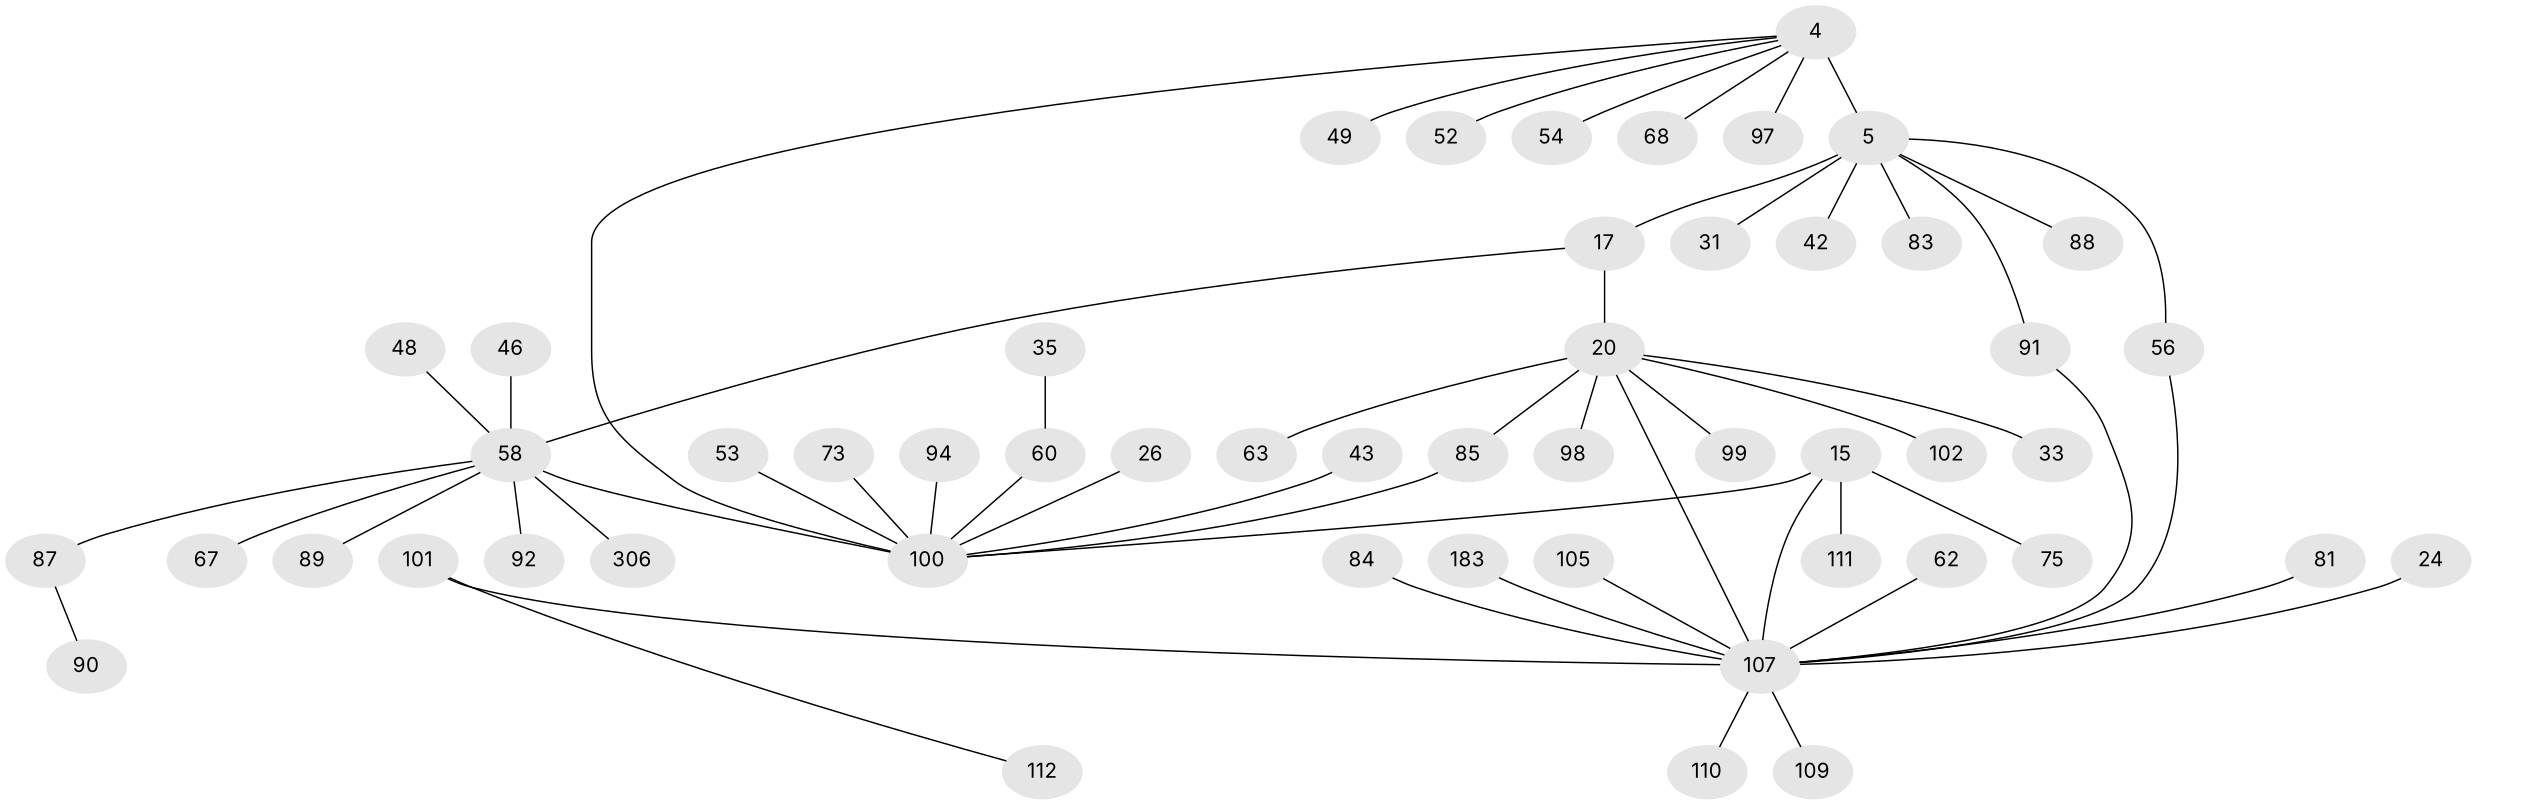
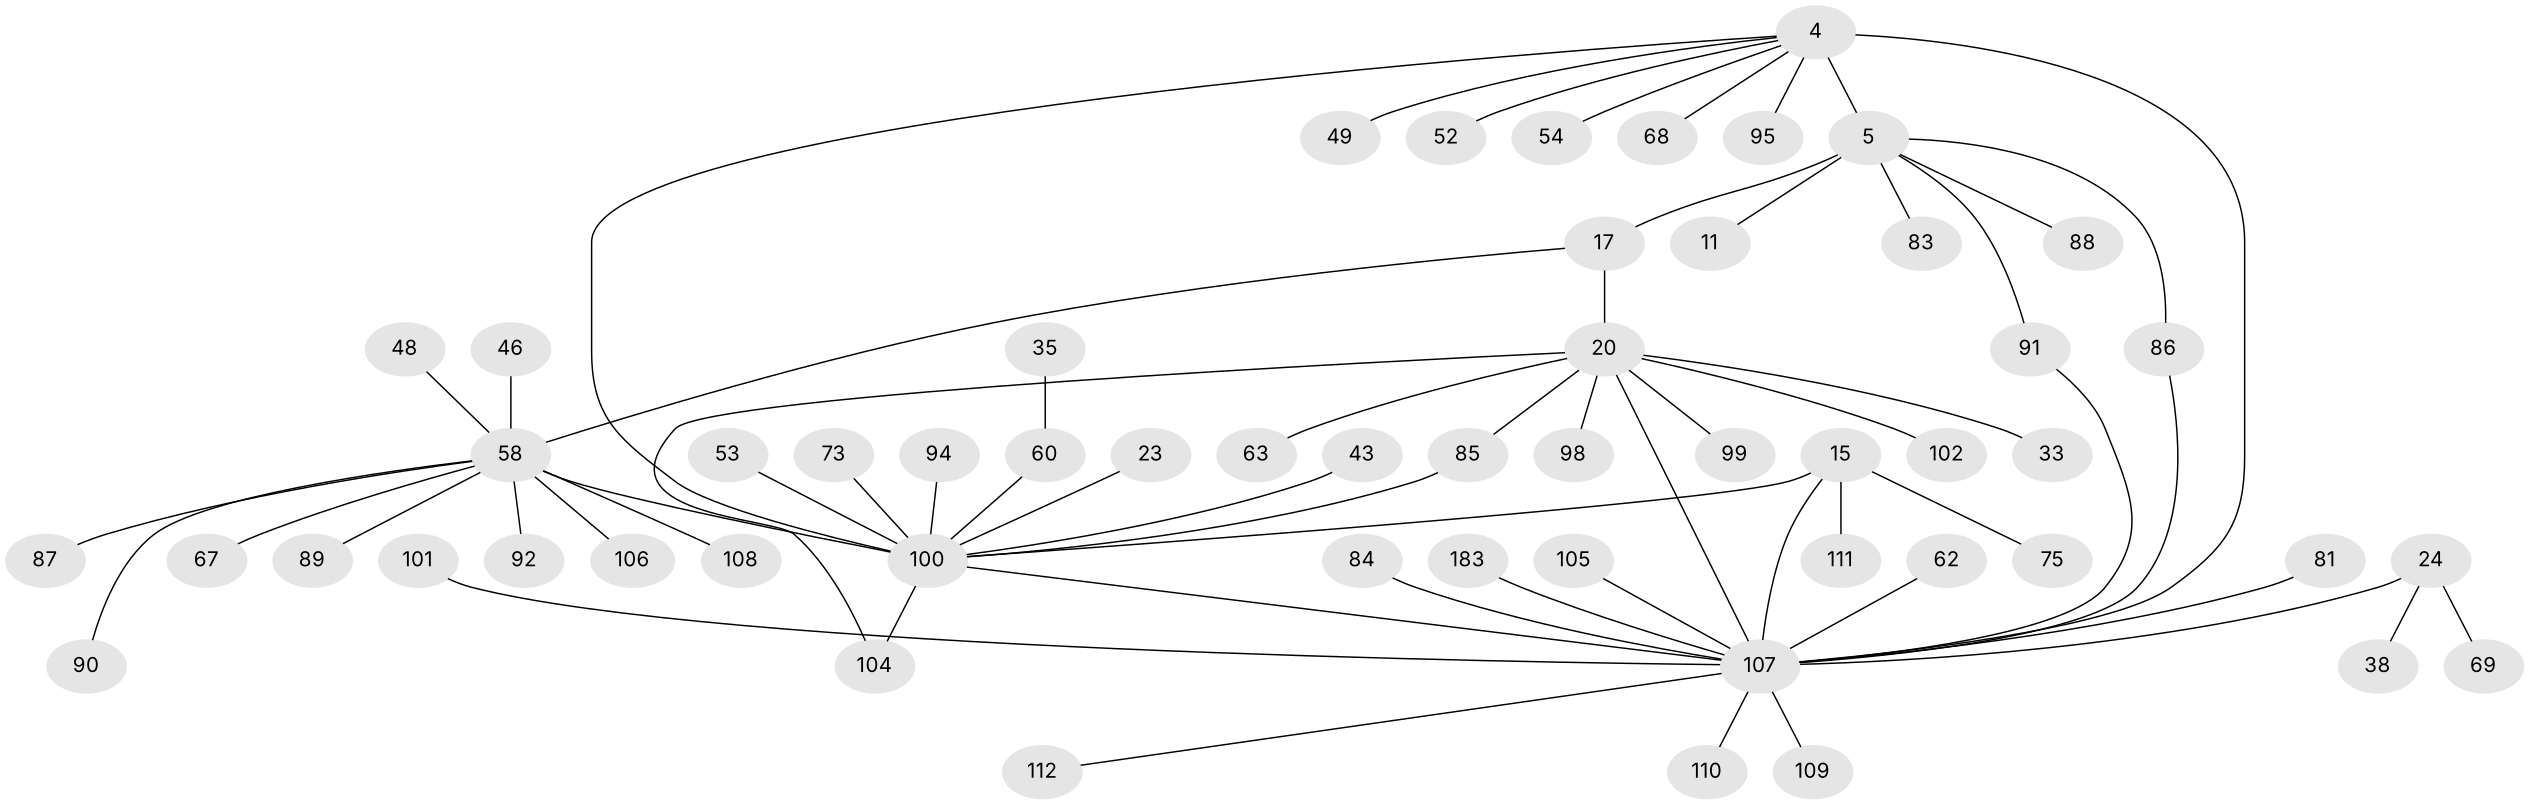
node "97": label "97" -> "95"
node "31": label "31" -> "11"
node "42": removed
node "56": label "56" -> "86"
edge "4" -- "107": added
node "26": label "26" -> "23"
node "306": label "306" -> "106"
node "108": added
edge "87" -- "90": now "58" -- "90"
edge "100" -- "107": added
node "104": added
node "38": added
node "69": added
edge "101" -- "112": now "107" -- "112"
